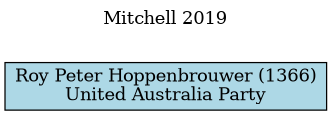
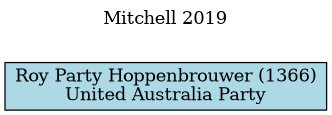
node "Roy Peter Hoppenbrouwer (1366) United Australia Party": label "Roy Peter Hoppenbrouwer (1366) United Australia Party" -> "Roy Party Hoppenbrouwer (1366) United Australia Party"
